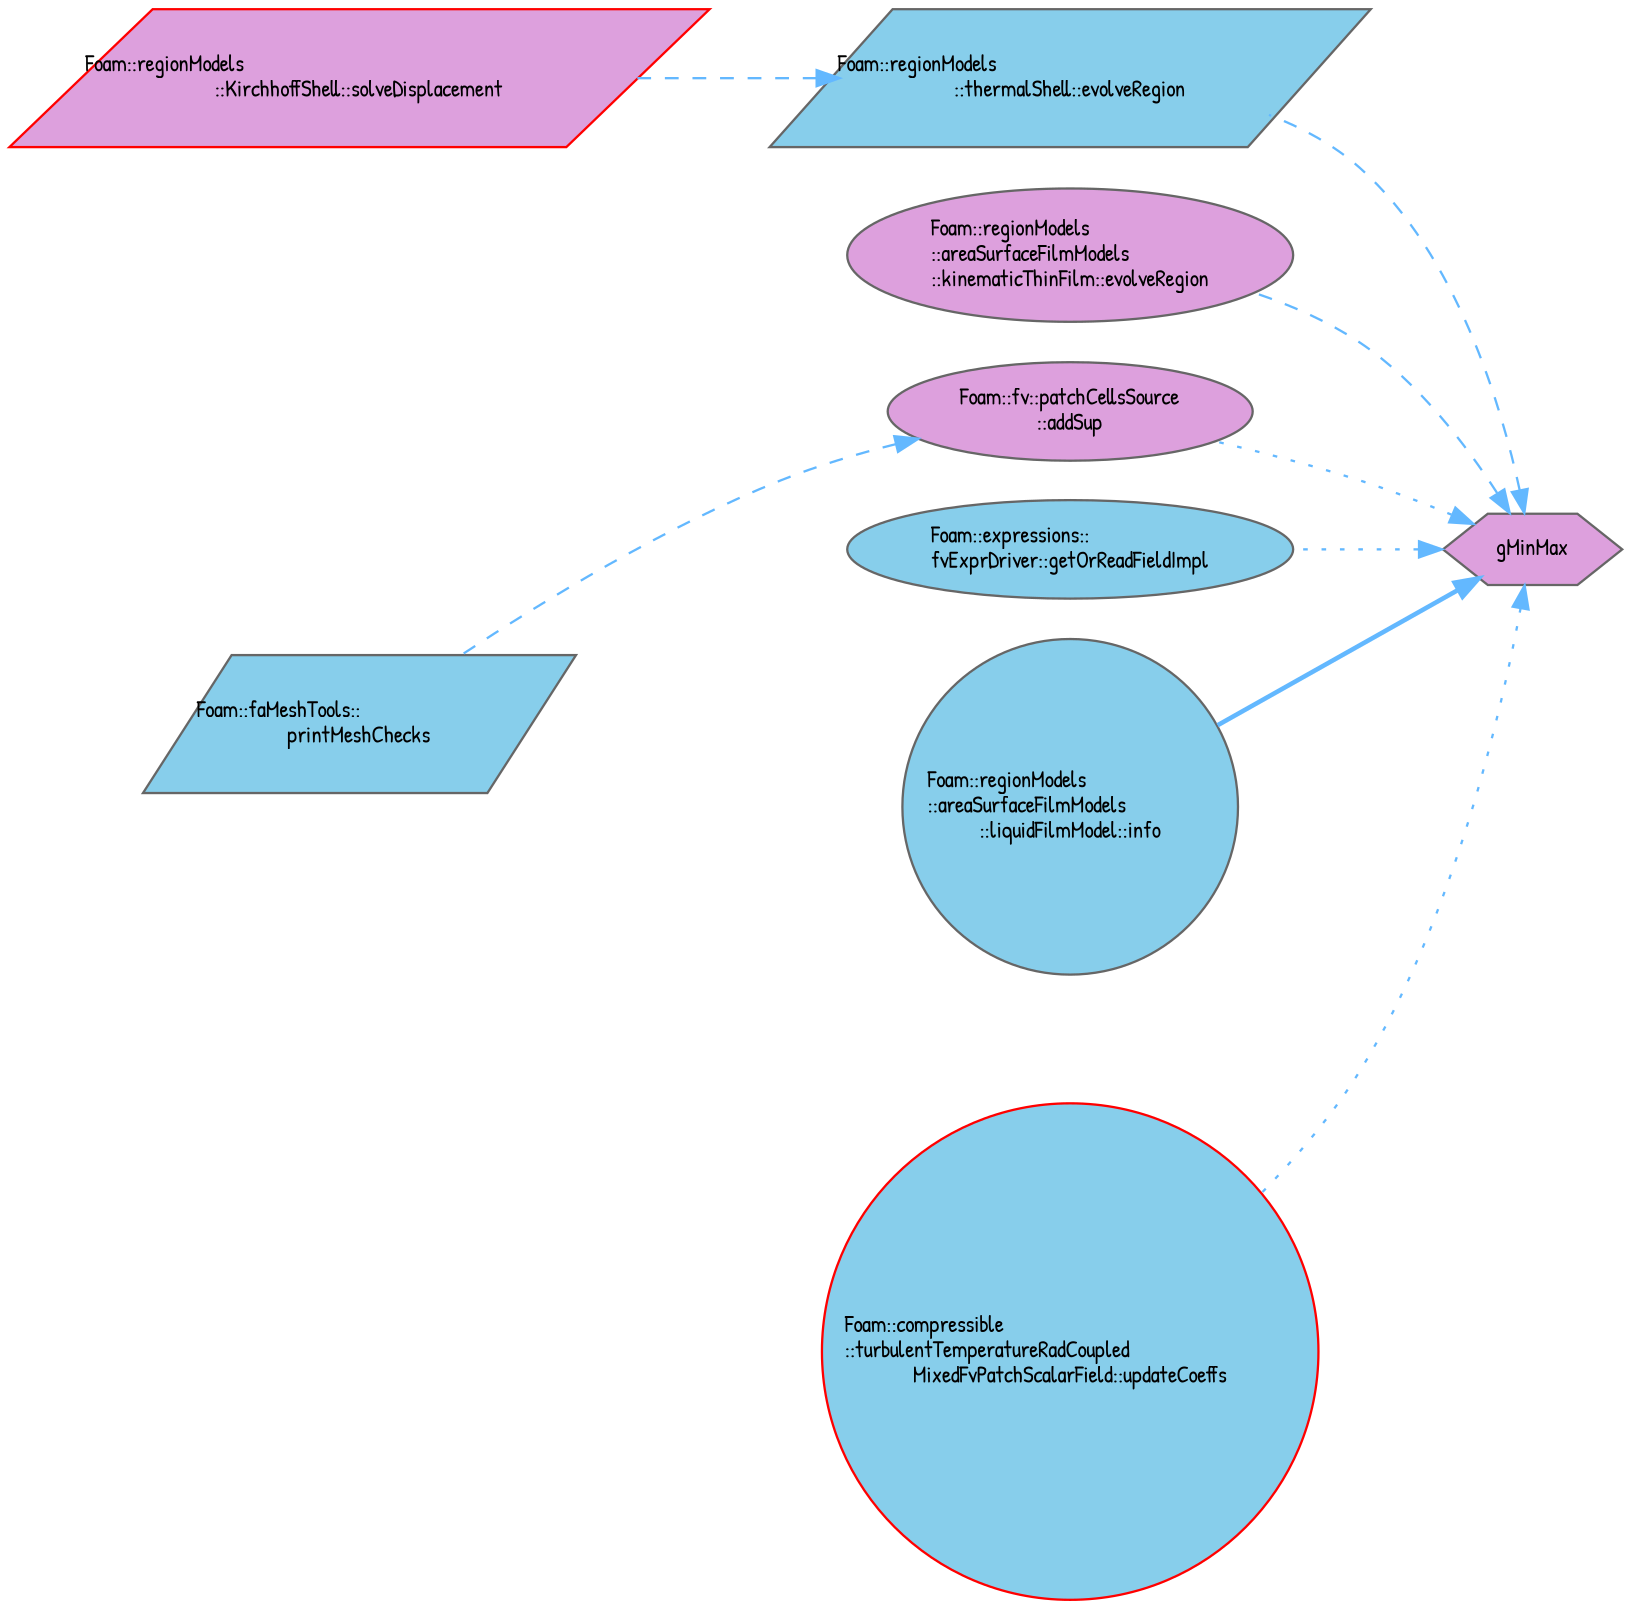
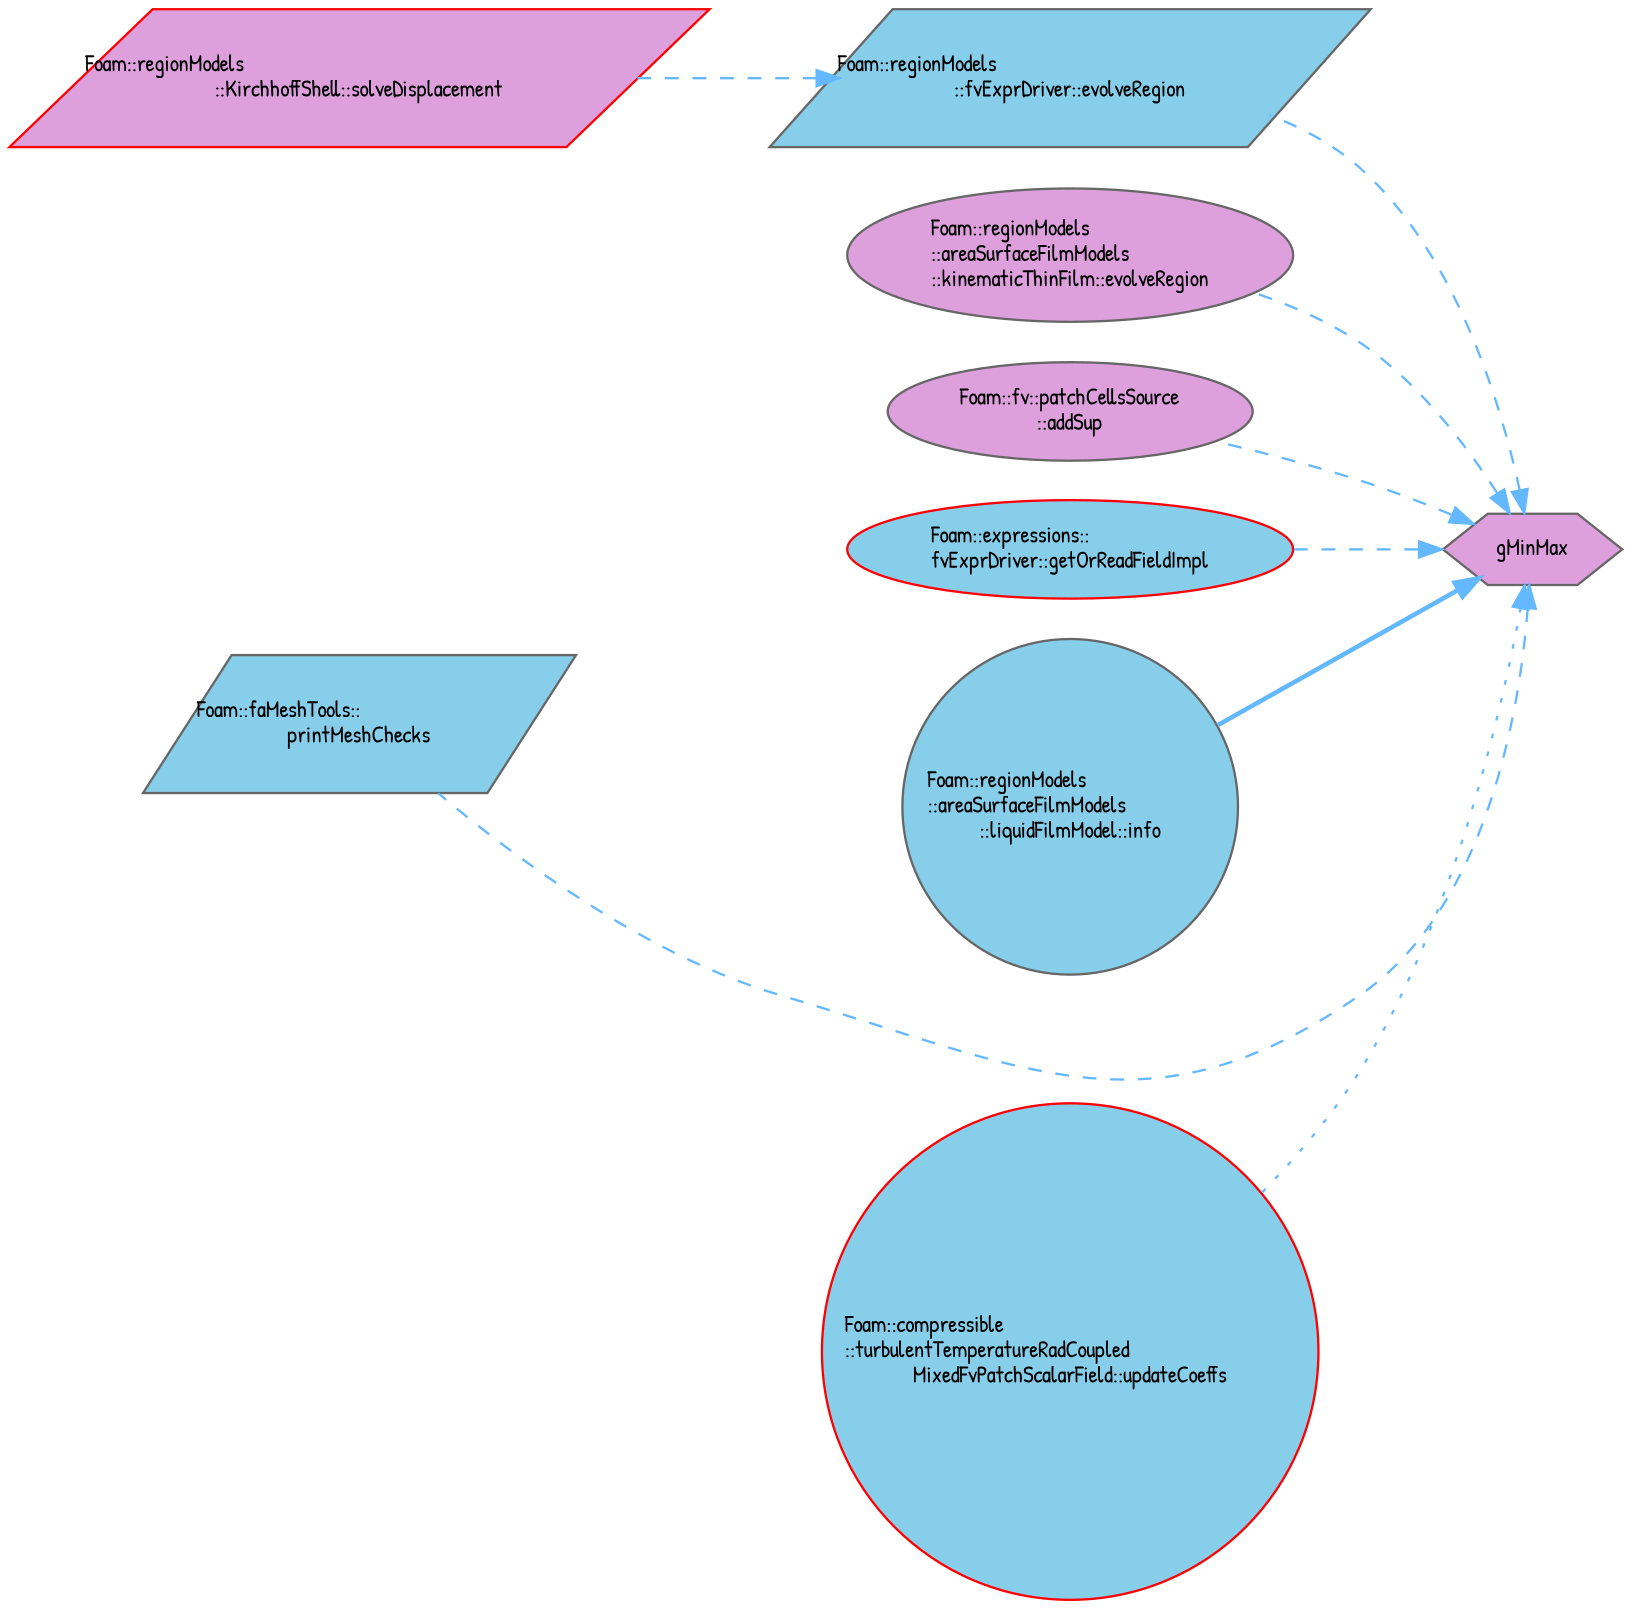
node "Foam::regionModels ::thermalShell::evolveRegion": label "Foam::regionModels ::thermalShell::evolveRegion" -> "Foam::regionModels ::fvExprDriver::evolveRegion"
edge "Foam::fv::patchCellsSource ::addSup" -> "gMinMax": style dotted -> dashed
edge "Foam::faMeshTools:: printMeshChecks" -> "Foam::fv::patchCellsSource ::addSup": now "Foam::faMeshTools:: printMeshChecks" -> "gMinMax"
node "Foam::expressions:: fvExprDriver::getOrReadFieldImpl": color grey40 -> red
edge "Foam::expressions:: fvExprDriver::getOrReadFieldImpl" -> "gMinMax": style dotted -> dashed
